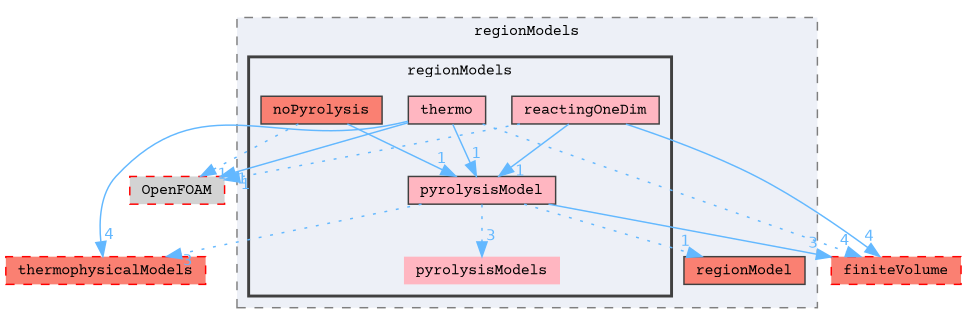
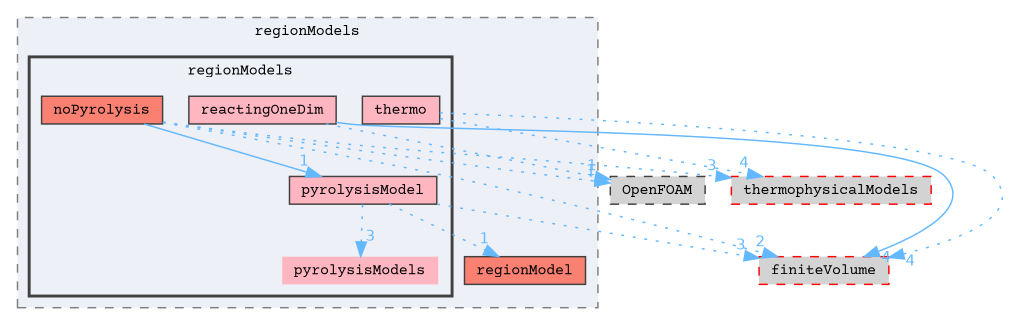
edge "thermo" -> "thermophysicalModels": style solid -> dotted
edge "thermo" -> "pyrolysisModel": removed
edge "thermo" -> "OpenFOAM": removed
edge "reactingOneDim" -> "pyrolysisModel": removed
edge "noPyrolysis" -> "finiteVolume": added
node "OpenFOAM": color red -> grey25
edge "pyrolysisModel" -> "thermophysicalModels": now "noPyrolysis" -> "thermophysicalModels"
edge "pyrolysisModel" -> "finiteVolume": style solid -> dotted
node "thermophysicalModels": fillcolor salmon -> lightgrey
node "finiteVolume": fillcolor salmon -> lightgrey
